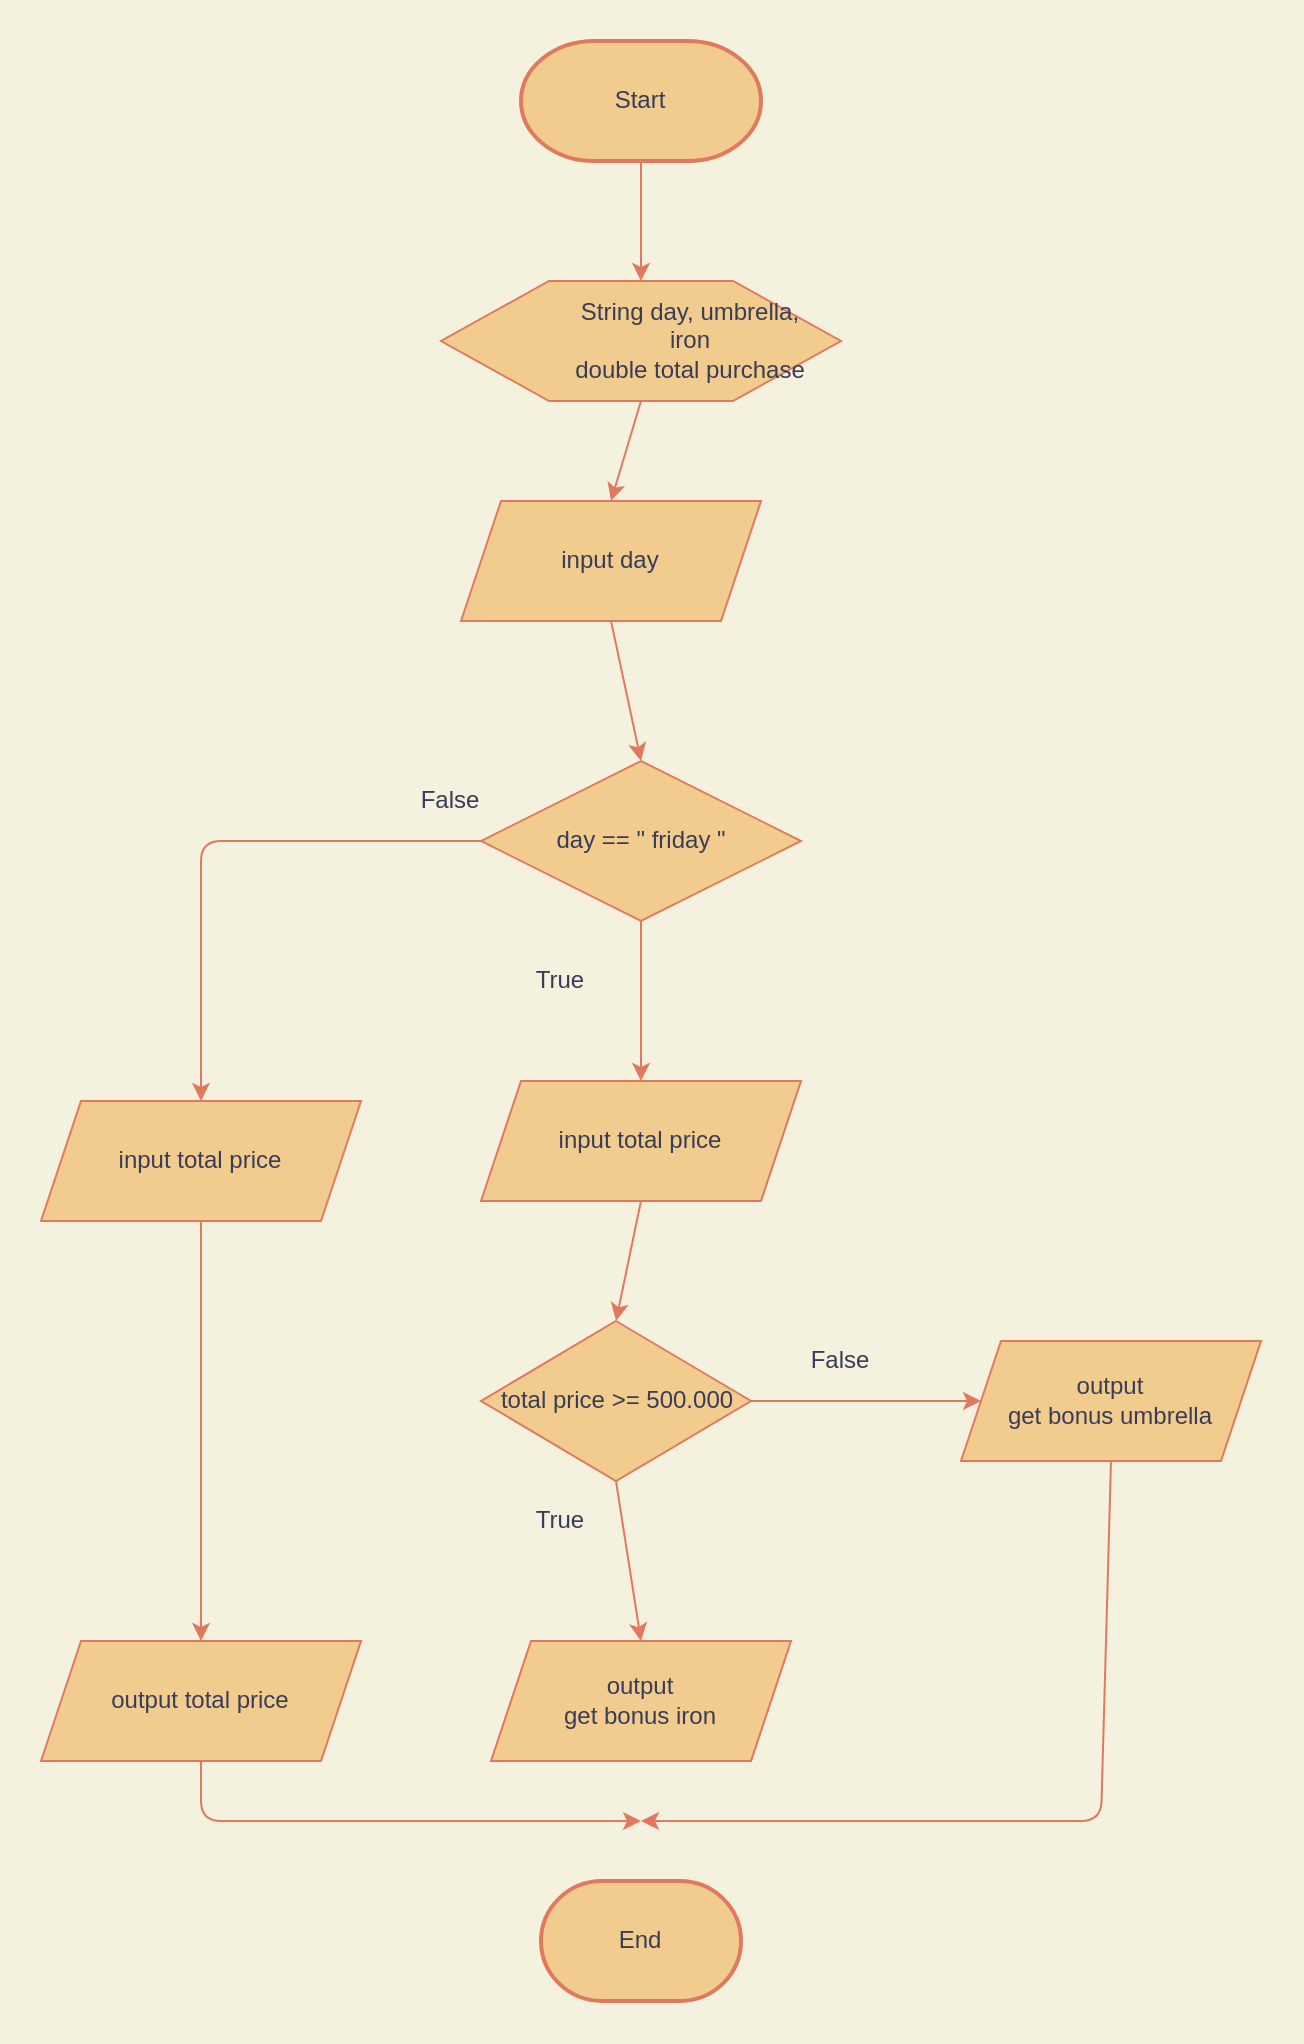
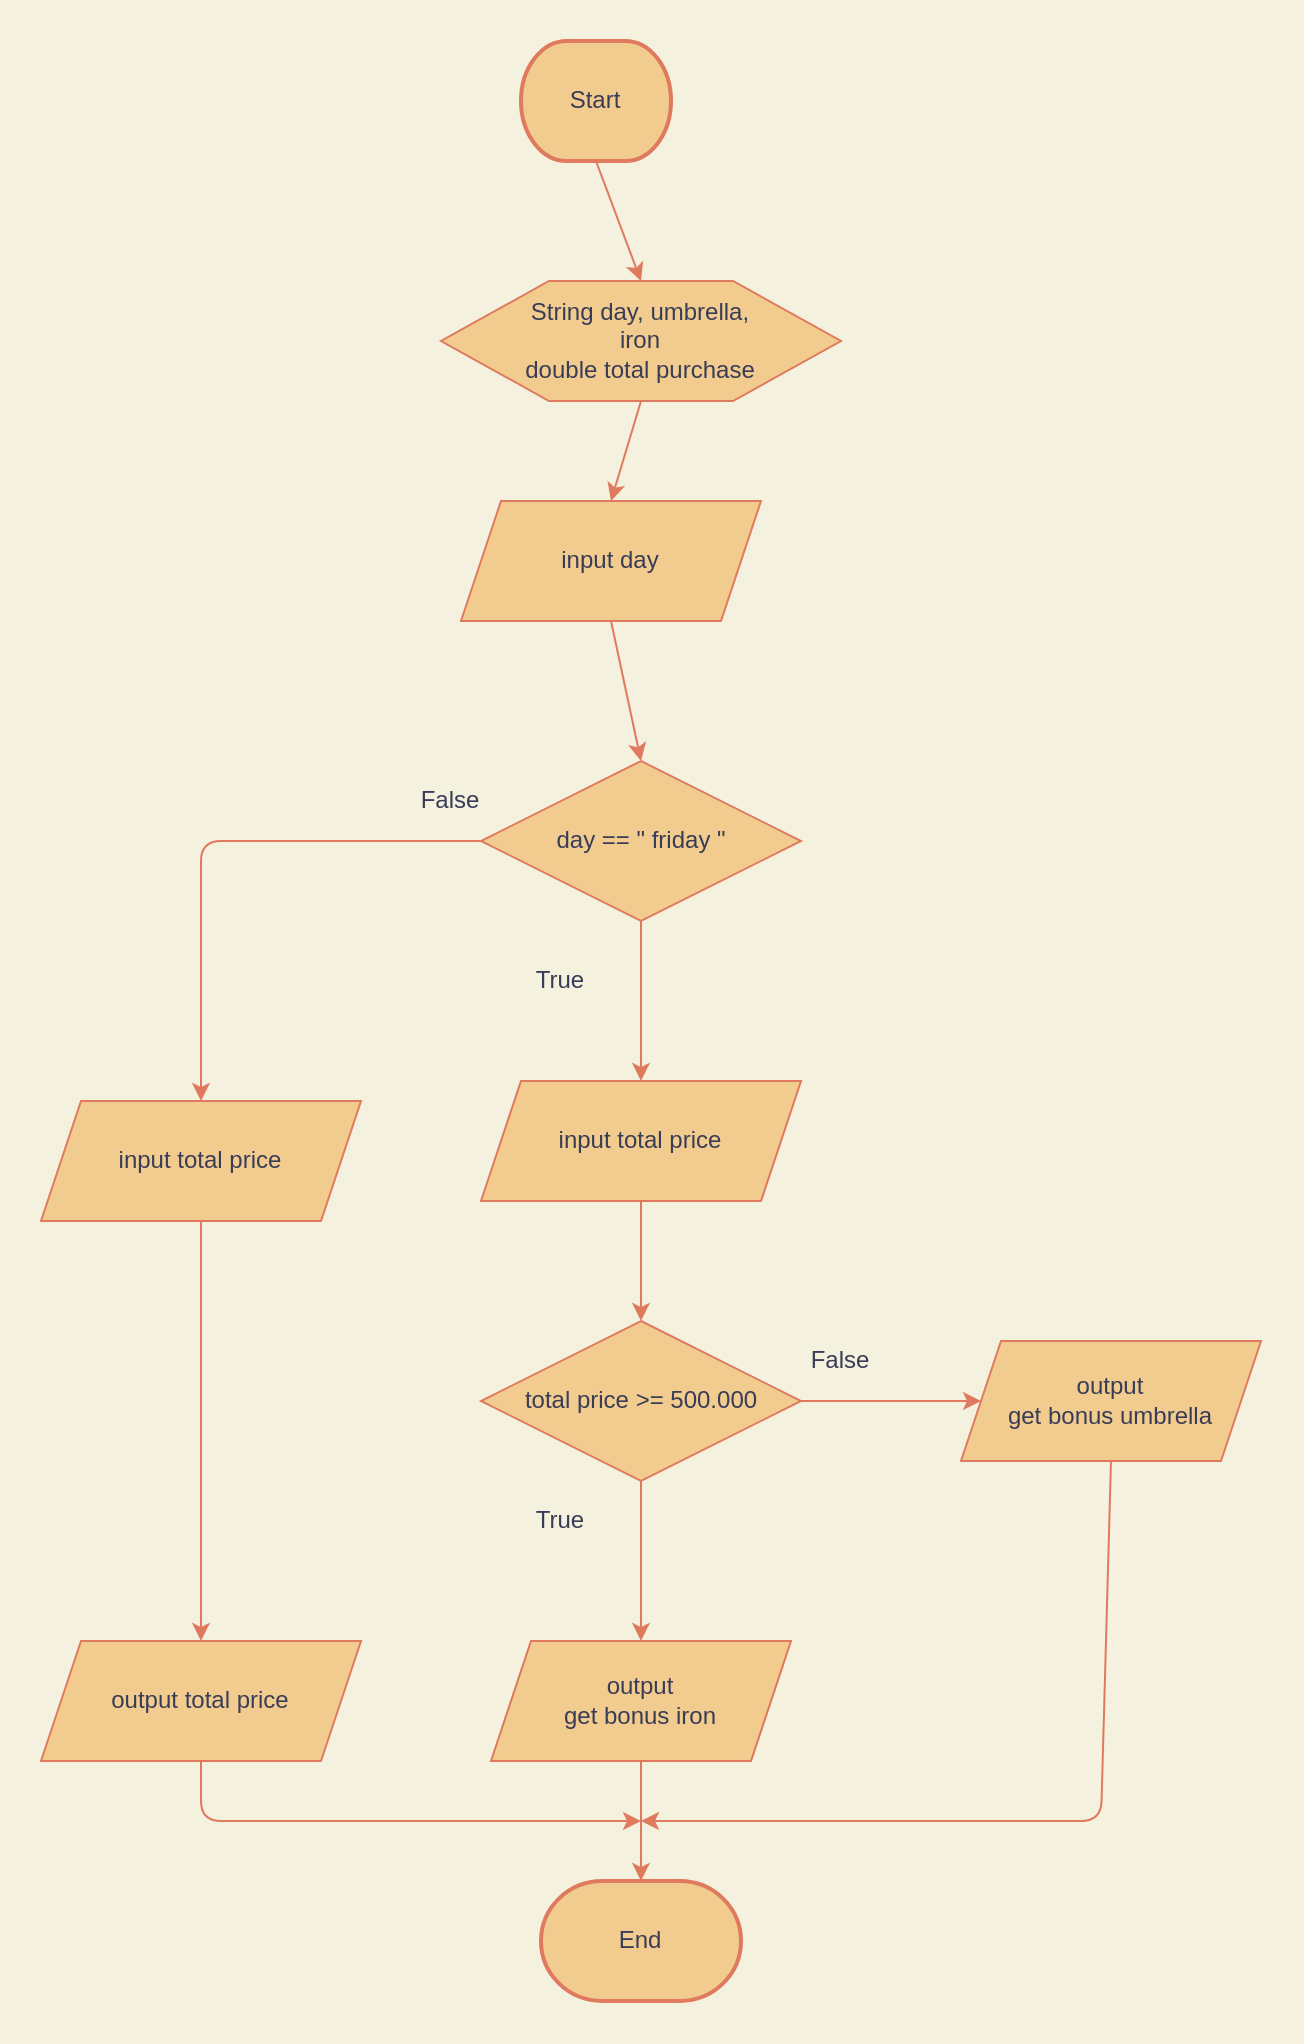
node "Start": size 240x120 -> 150x120
node "String day, umbrella, iron double total purchase": moved (691, 341) -> (641, 341)
node "total price >= 500.000": size 270x160 -> 320x160
edge "output get bonus iron" -> "End": added
